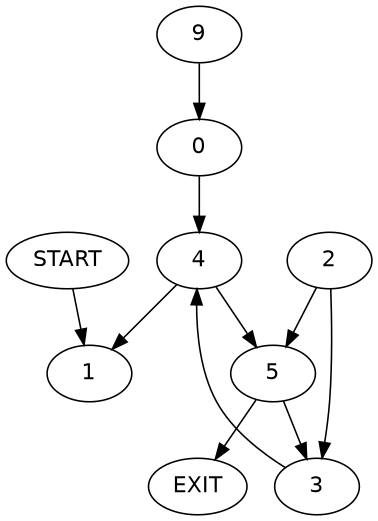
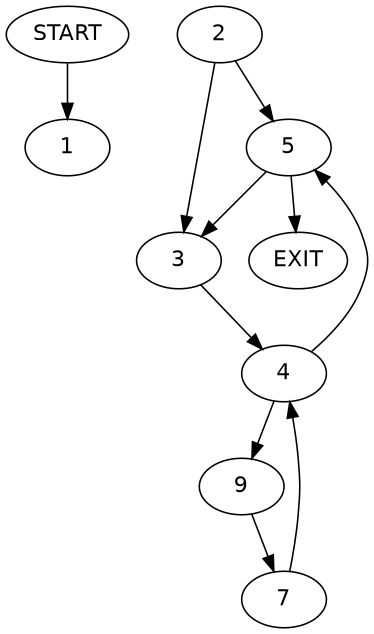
node "0": label "0" -> "7"
edge "4" -> "1": now "4" -> "9"
